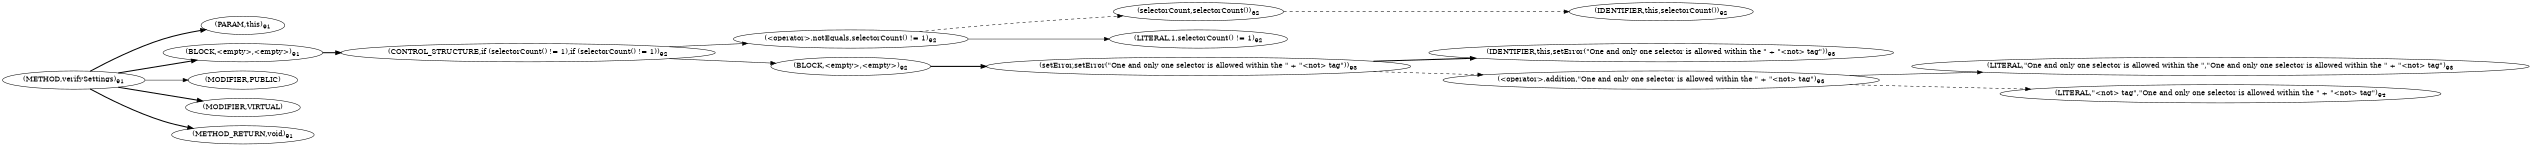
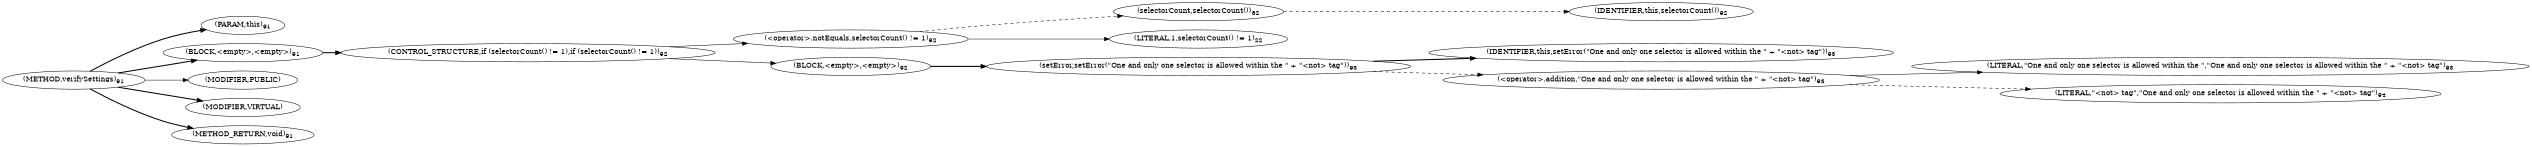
node "(LITERAL,1,selectorCount() != 1)": text "92" -> "22"
